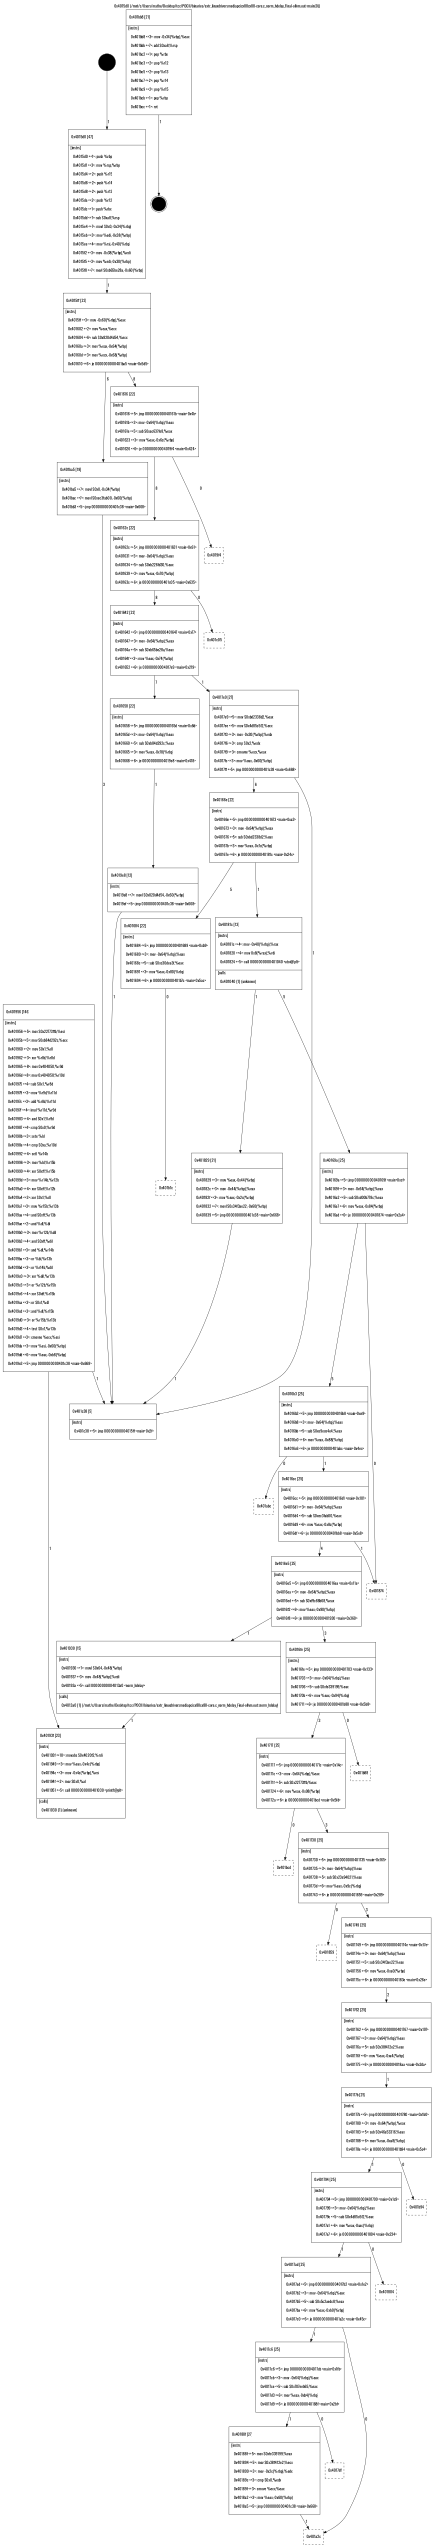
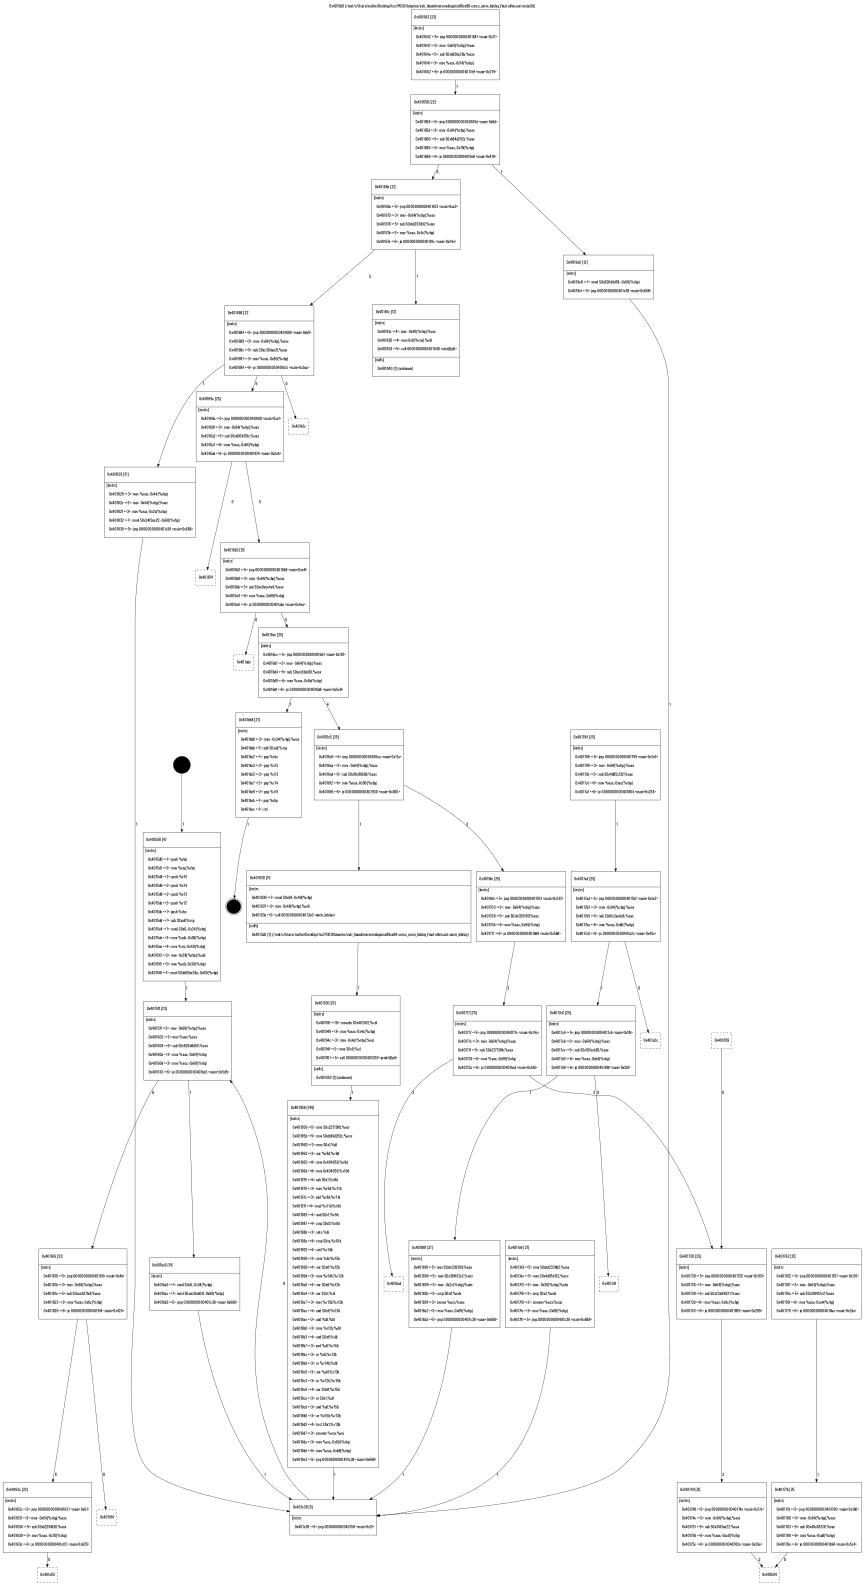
edge "0x4015ff [23]" -> "0x401ba5 [19]": label " 6" -> " 1"
edge "0x40162c [22]" -> "0x401642 [22]": removed, label "8"
edge "0x401642 [22]" -> "0x4017e9 [27]": removed, label "1"
edge "0x4017e9 [27]" -> "0x40166e [22]": now "0x401658 [22]" -> "0x40166e [22]"
edge "0x401ba5 [19]" -> "0x401c38 [5]": label " 3" -> " 1"
edge "0x40181c [13]" -> "0x401829 [21]": now "0x401684 [22]" -> "0x401829 [21]"
edge "0x40181c [13]" -> "0x40169a [25]": now "0x401684 [22]" -> "0x40169a [25]"
edge "0x401c38 [5]" -> "0x4015ff [23]": added, label "8"
edge "0x4016b3 [25]" -> "0x4016cc [25]": label " 1" -> " 5"
edge "0x401956 [146]" -> "0x40193f [23]": reversed
edge "0x4016cc [25]" -> "0x401874": now "0x4016cc [25]" -> "0x401bb8 [21]"
node "0x401b88": removed
edge "0x401717 [25]" -> "0x401bcd": label " 0" -> " 2"
edge "0x401730 [25]" -> "0x401859": reversed
edge "0x401749 [25]" -> "0x401762 [25]": now "0x401749 [25]" -> "0x401b94"
edge "0x40177b [25]" -> "0x401794 [25]": removed, label "1"
node "0x401804": removed
edge "0x40188f [27]" -> "0x401a2c": now "0x40188f [27]" -> "0x401c38 [5]"
